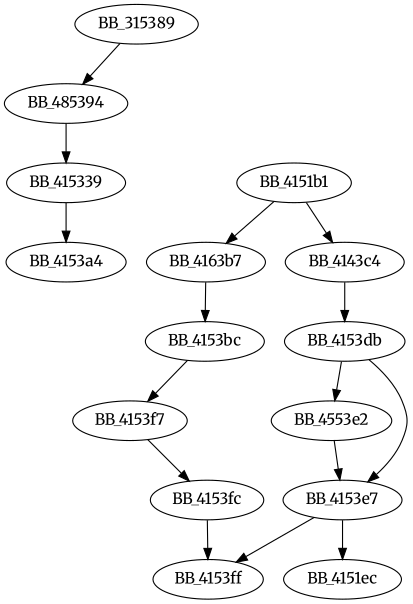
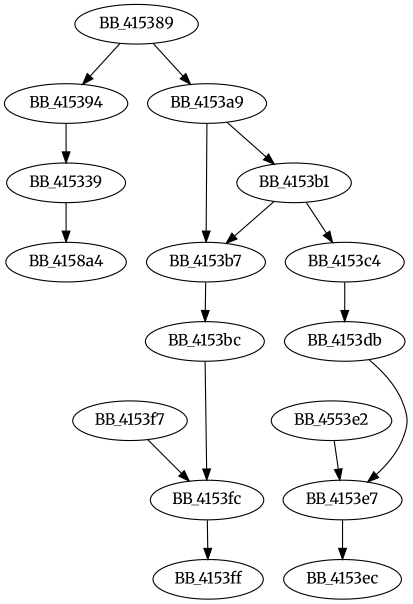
node "BB_315389": label "BB_315389" -> "BB_415389"
node "BB_485394": label "BB_485394" -> "BB_415394"
node "BB_4153a9": added
node "BB_4151b1": label "BB_4151b1" -> "BB_4153b1"
node "BB_4153a4": label "BB_4153a4" -> "BB_4158a4"
node "BB_4163b7": label "BB_4163b7" -> "BB_4153b7"
node "BB_4143c4": label "BB_4143c4" -> "BB_4153c4"
edge "BB_4153db" -> "BB_4553e2": removed
edge "BB_4153bc" -> "BB_4153f7": now "BB_4153bc" -> "BB_4153fc"
edge "BB_4153e7" -> "BB_4153ff": removed
node "BB_4151ec": label "BB_4151ec" -> "BB_4153ec"
